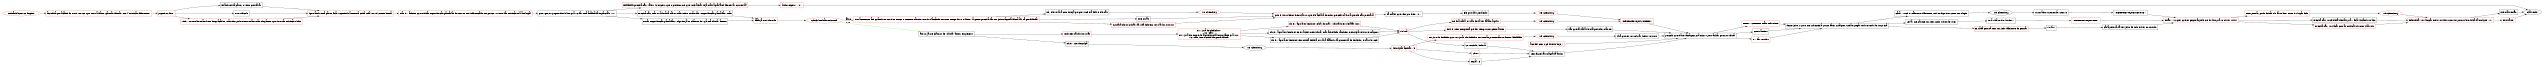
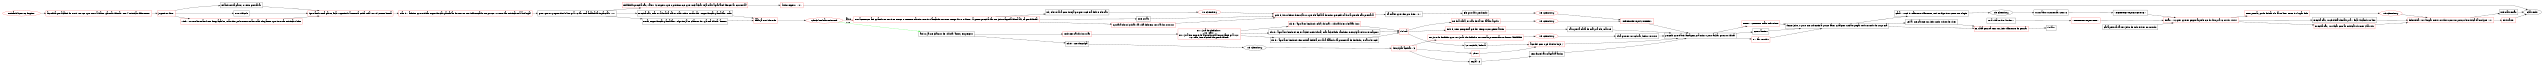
edge "Sei lá, me parece um jeito meio triste de viver" -> "se a vida te der limões…": now "Sei lá, me parece um jeito meio triste de viver" -> "É, cada pessoa tem um jeito diferente de pensar"
edge "de fato" -> "cada pessoa dá seu jeito de sobreviver no mundo": removed
node "não queria nada de mal pois ele, mas né": label "não queria nada de mal pois ele, mas né" -> "não queria nada de mal pra ele, mas né"
edge "Se você diz, beleza" -> "nem fiquei tão magoada assim": now "Se você diz, beleza" -> "acordei com o pé direito hoje ;)"
edge "Show" -> "nem fiquei tão magoada assim": now "Show" -> "acordei com o pé direito hoje ;)"
